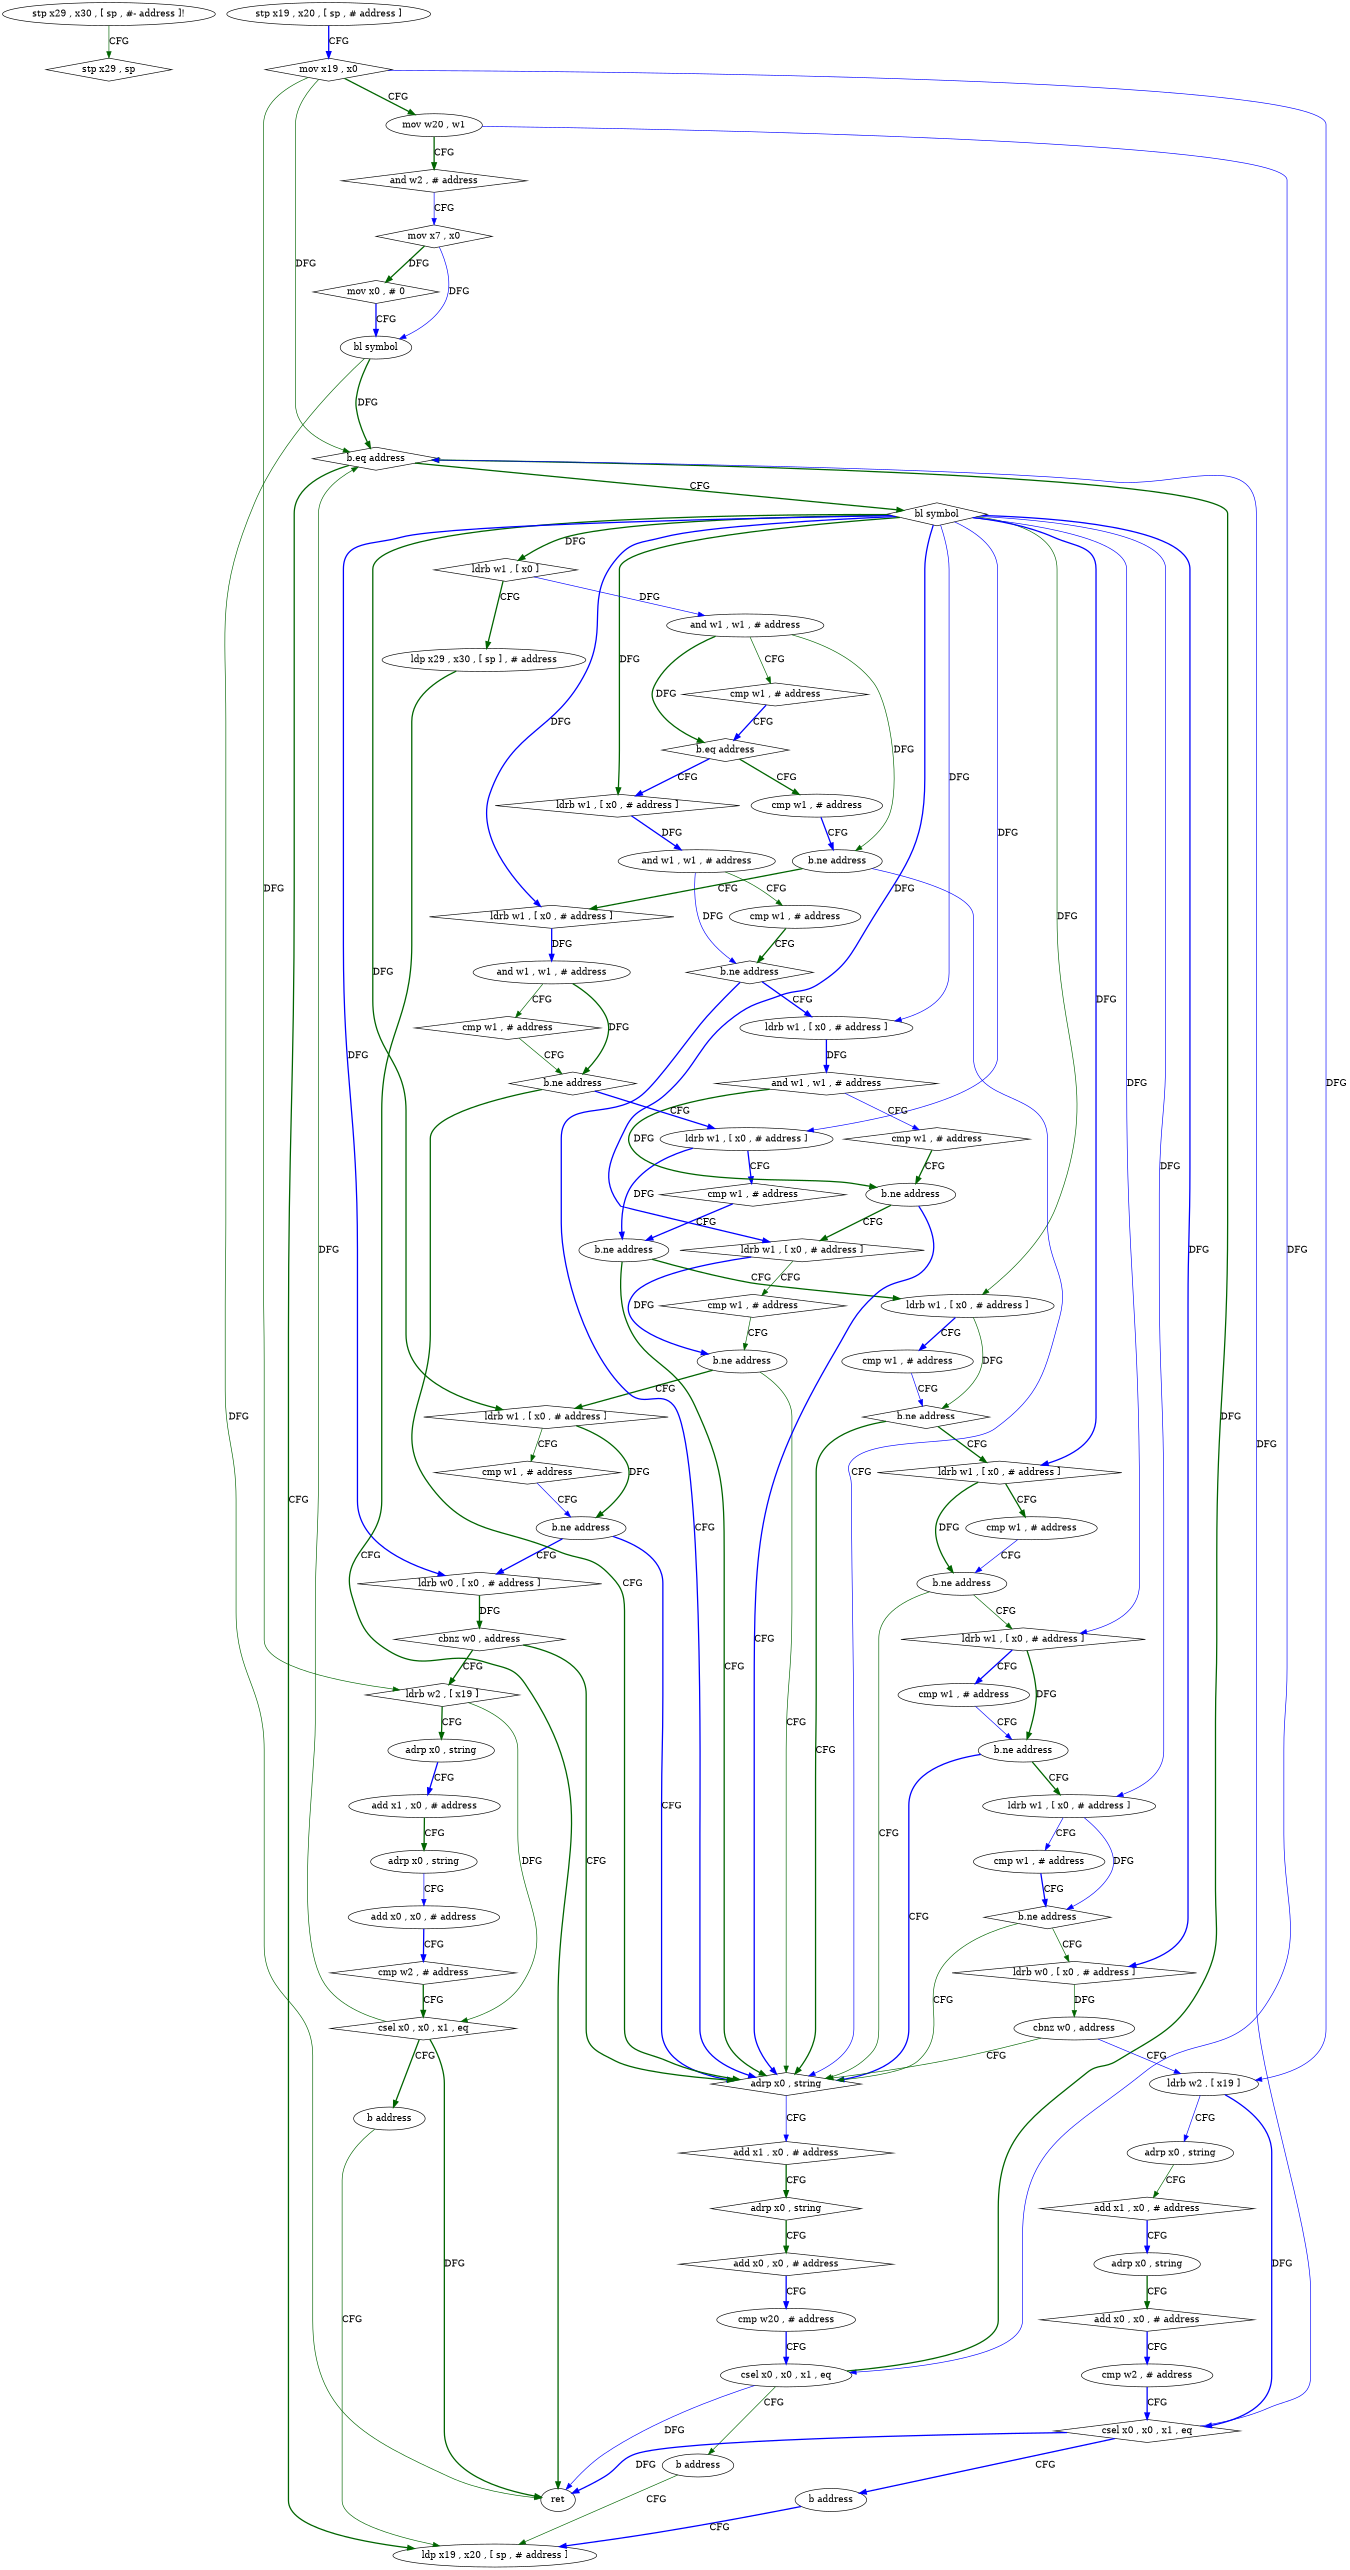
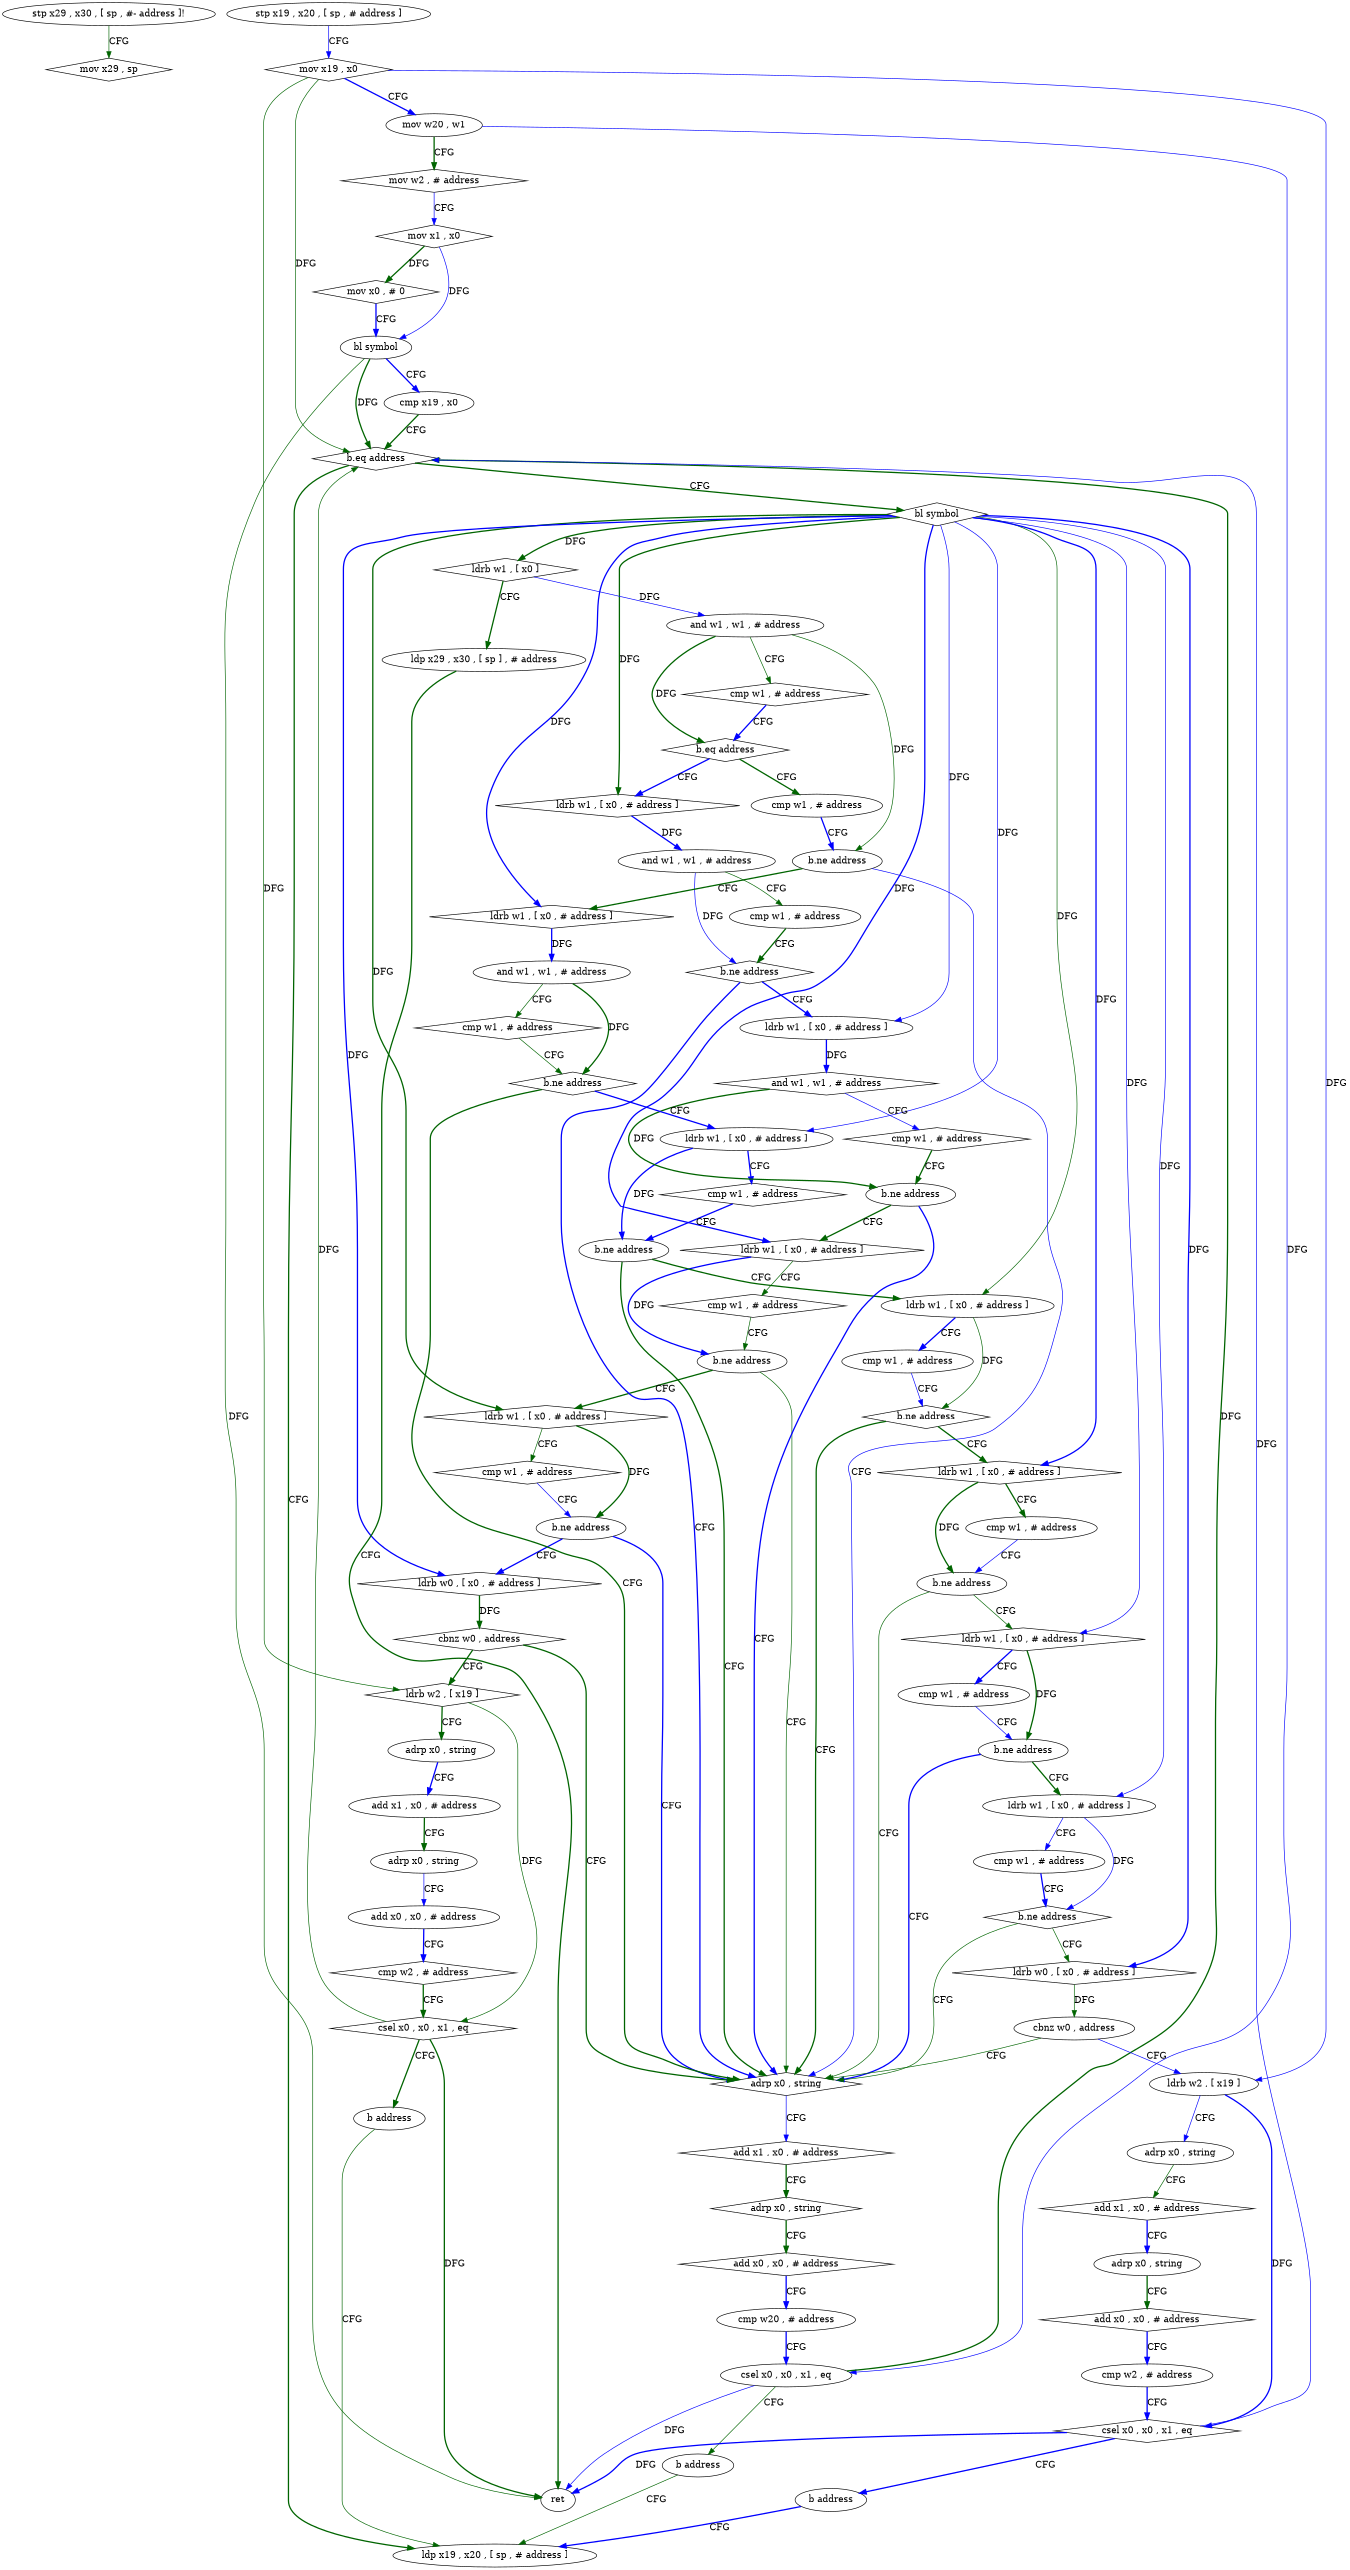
edge "stp x19 , x20 , [ sp , # address ]" -> "mov x19 , x0": style bold -> solid
node "stp x29 , sp": label "stp x29 , sp" -> "mov x29 , sp"
edge "mov x19 , x0" -> "mov w20 , w1": color darkgreen -> blue
node "and w2 , # address": label "and w2 , # address" -> "mov w2 , # address"
node "mov x7 , x0": label "mov x7 , x0" -> "mov x1 , x0"
node "cmp x19 , x0": added
